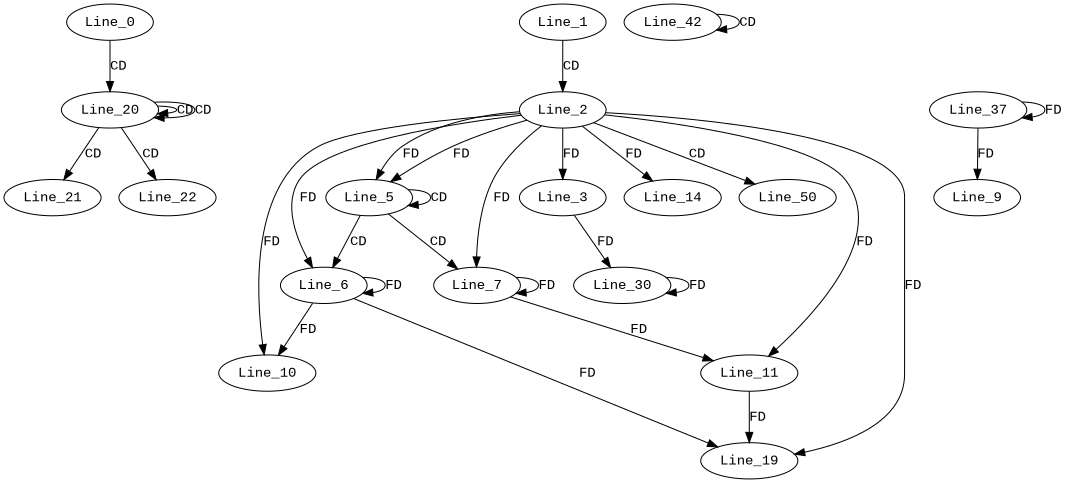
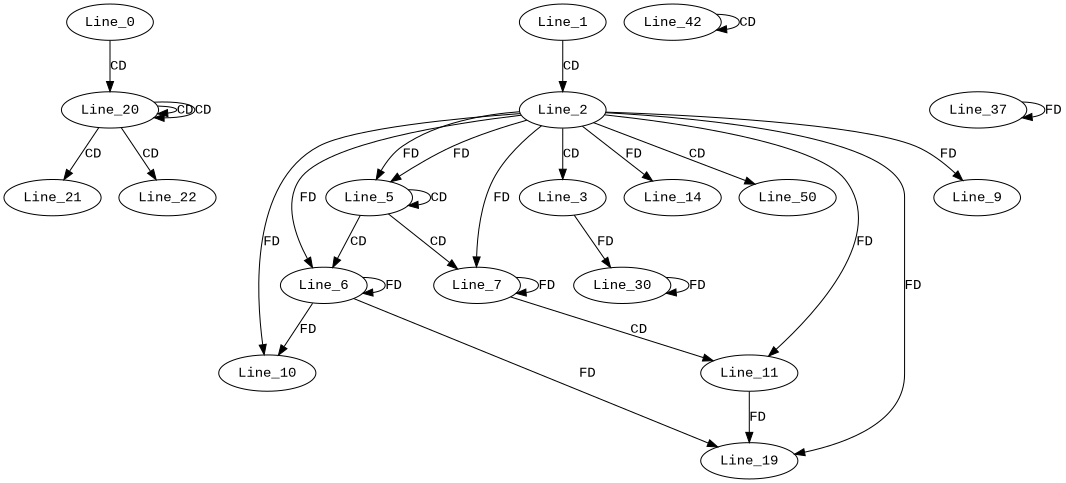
edge "Line_37" -> "Line_9": now "Line_2" -> "Line_9"
edge "Line_2" -> "Line_3": label "FD" -> "CD"
edge "Line_7" -> "Line_11": label "FD" -> "CD"
